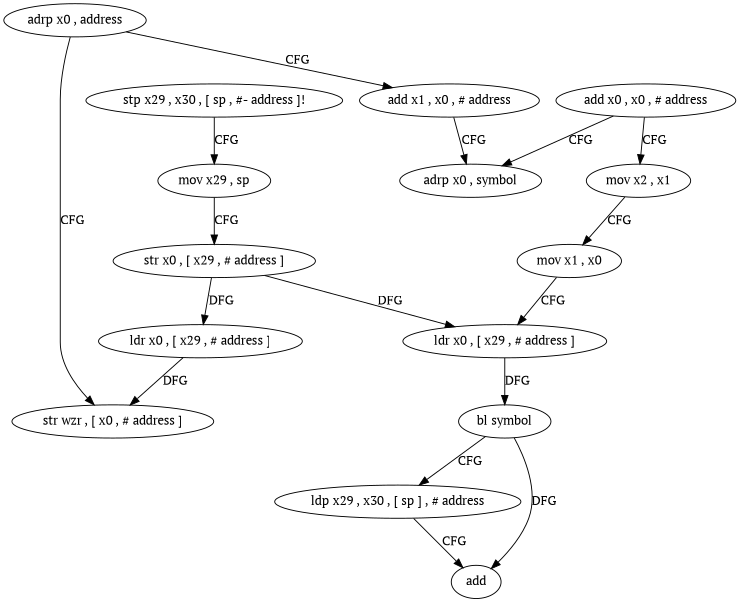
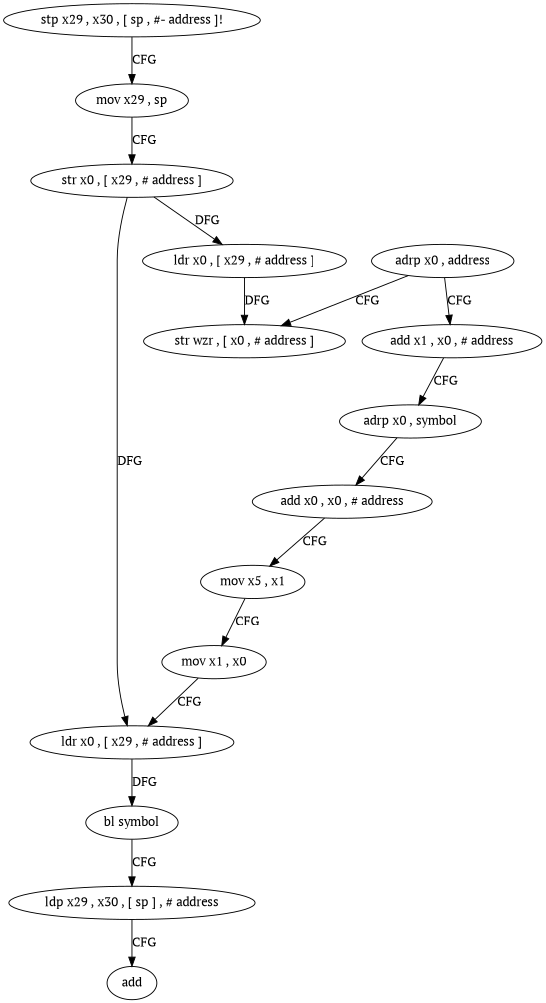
edge "add x0 , x0 , # address" -> "adrp x0 , symbol": reversed
node "mov x2 , x1": label "mov x2 , x1" -> "mov x5 , x1"
edge "bl symbol" -> "add": removed, label "DFG"
